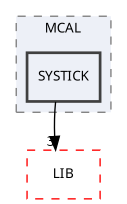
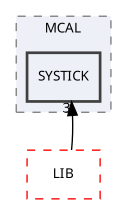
edge "SYSTICK" -> "LIB": reversed
